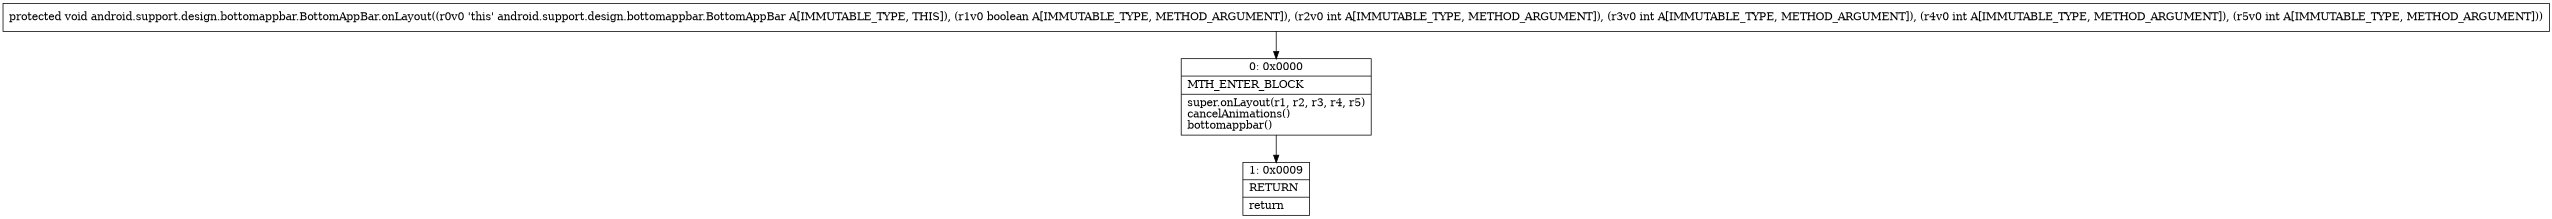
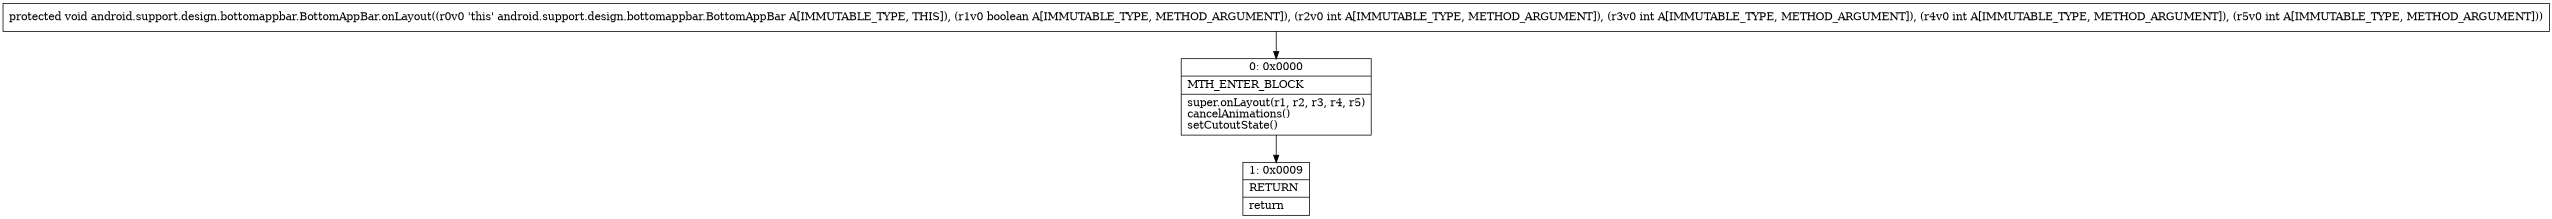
node "0: 0x0000": text "bottomappbar()" -> "setCutoutState()"
